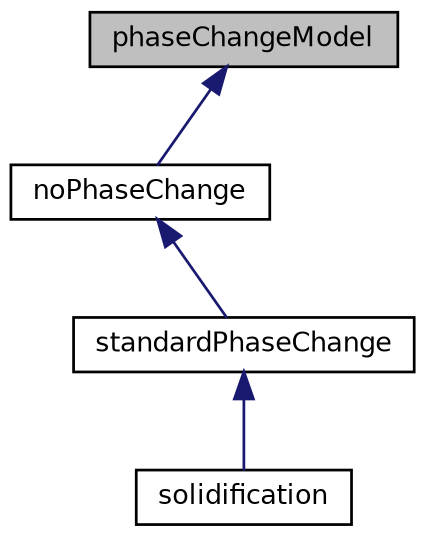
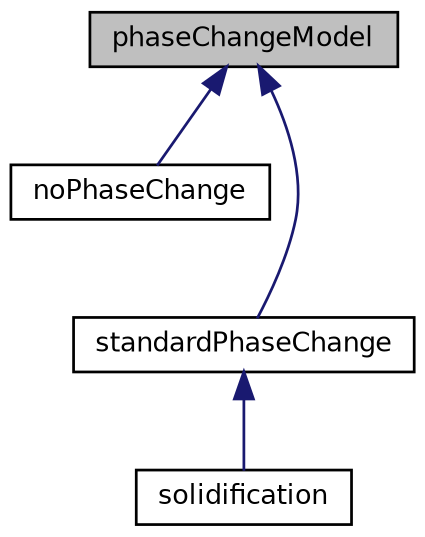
edge "standardPhaseChange" -> "noPhaseChange": now "standardPhaseChange" -> "phaseChangeModel"
